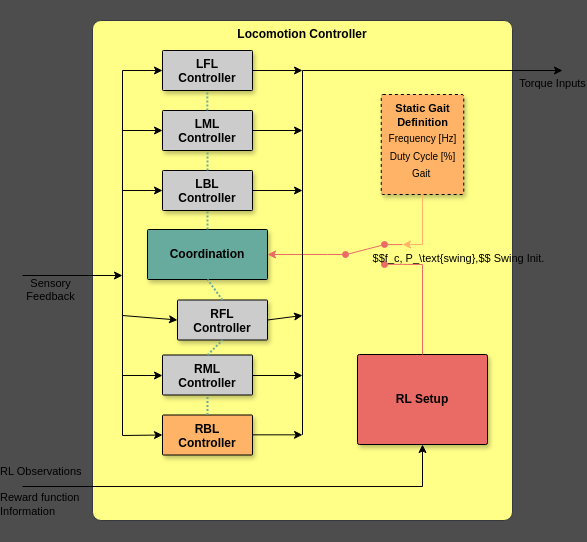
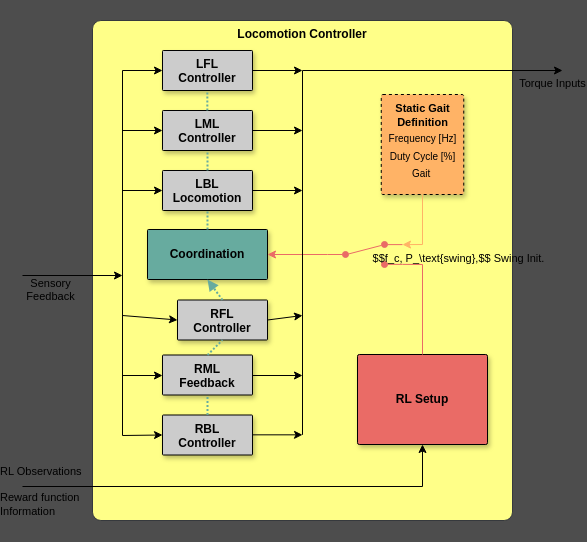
node "LBL Controller": label "LBL Controller" -> "LBL Locomotion"
edge "Coordination" -- "RFL Controller": arrowhead none -> block
node "RML Controller": label "RML Controller" -> "RML Feedback"
node "RBL Controller": fillcolor #ffb366 -> #cccccc
